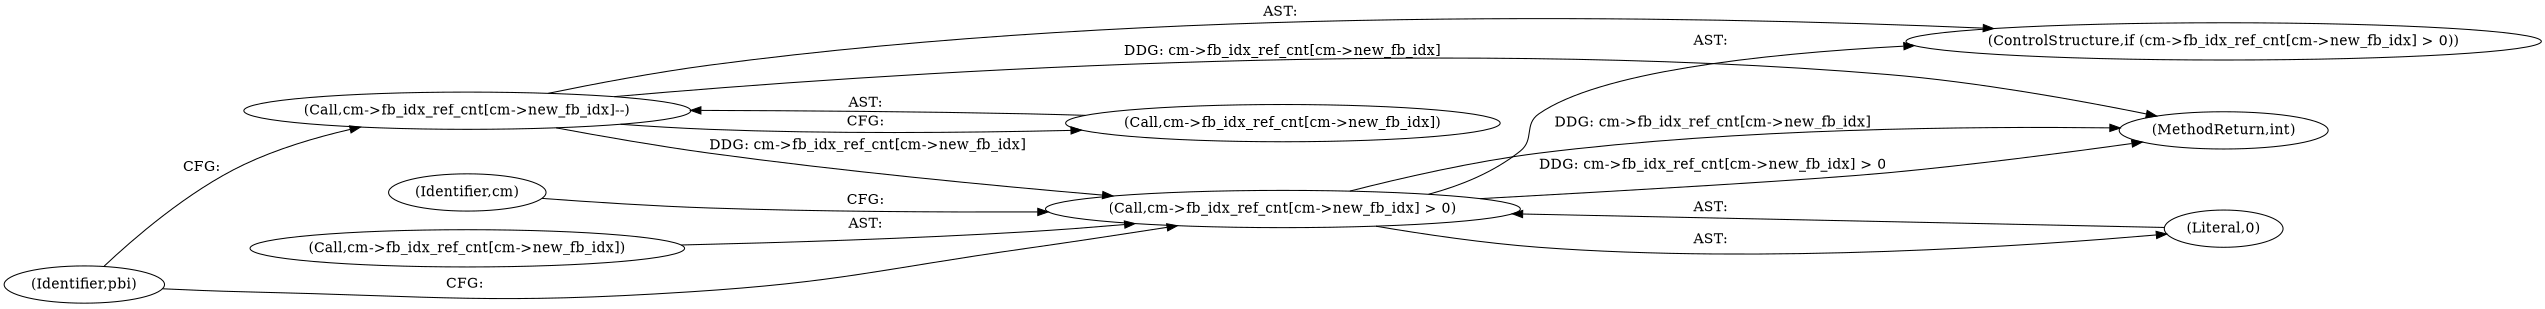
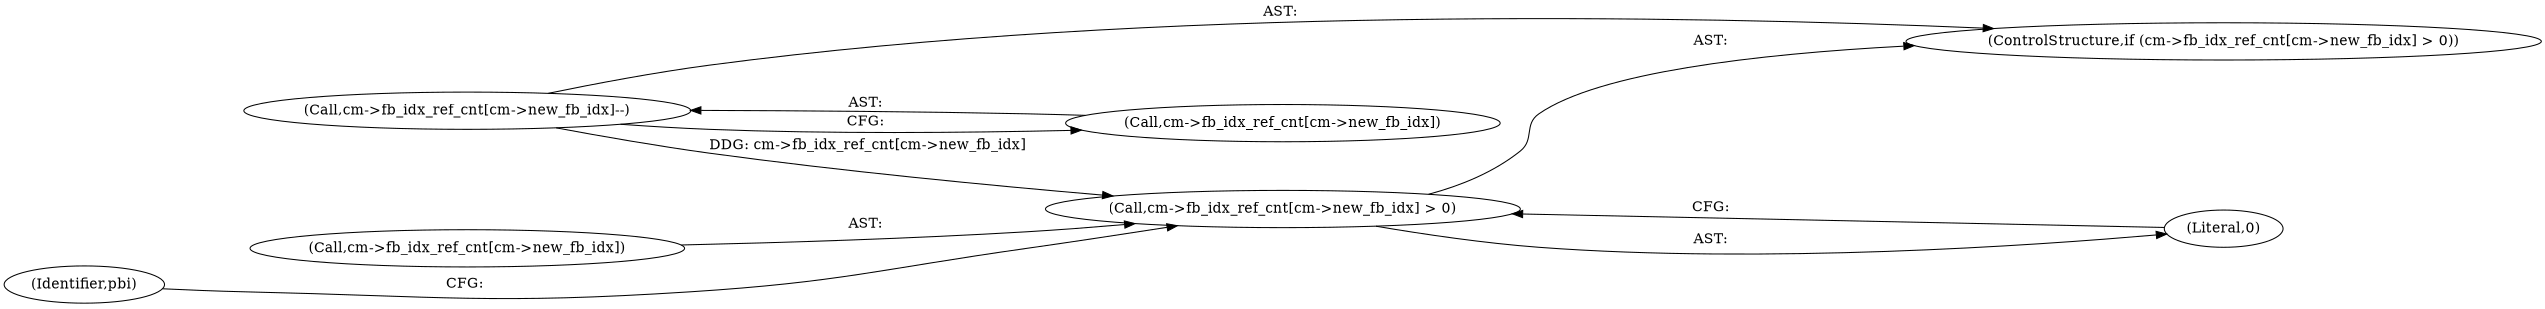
node "(MethodReturn,int)": removed
edge "(Identifier,pbi)" -> "(Call,cm->fb_idx_ref_cnt[cm->new_fb_idx]--)": removed, label "CFG:"
node "(Identifier,cm)": removed
edge "(Literal,0)" -> "(Call,cm->fb_idx_ref_cnt[cm->new_fb_idx] > 0)": label "AST: " -> "CFG: "
